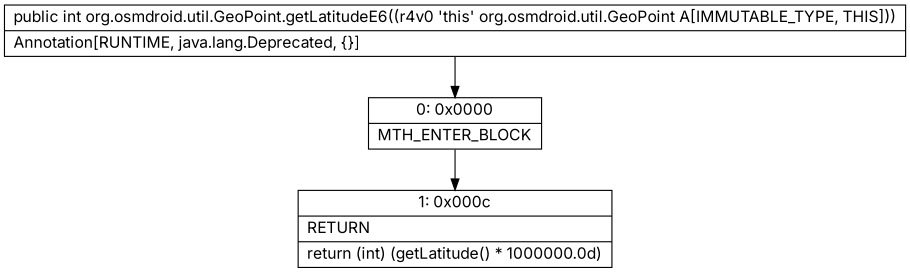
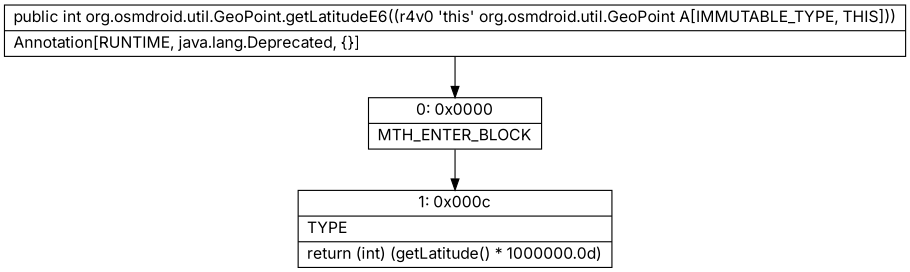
node "1: 0x000c": text "RETURN" -> "TYPE"
